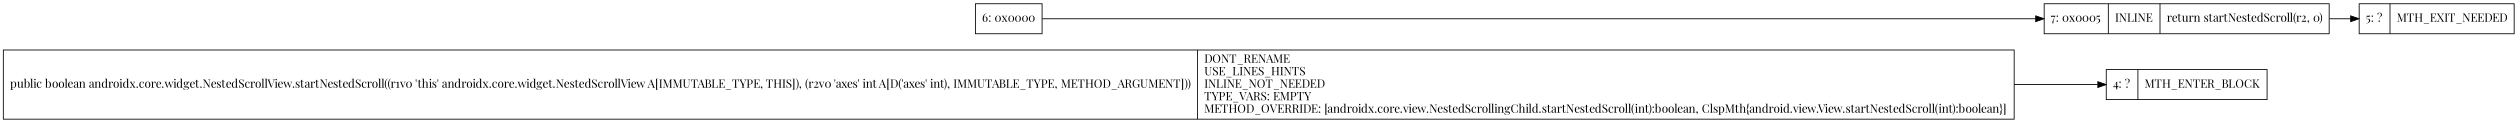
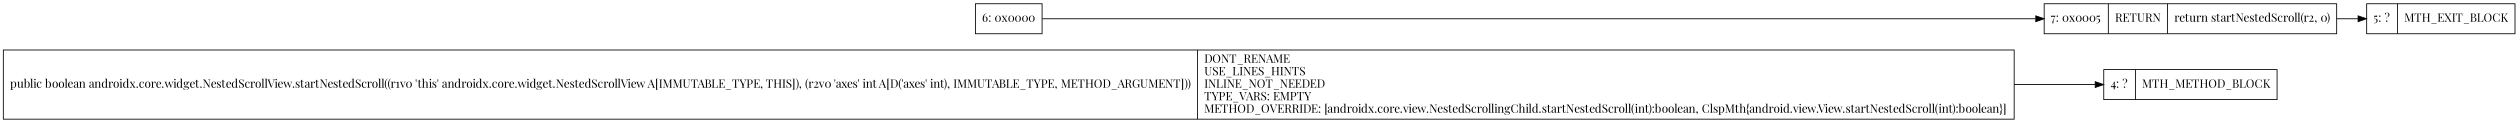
node "7: 0x0005": text "INLINE" -> "RETURN"
node "5: ?": text "MTH_EXIT_NEEDED" -> "MTH_EXIT_BLOCK"
node "4: ?": text "MTH_ENTER_BLOCK" -> "MTH_METHOD_BLOCK"
